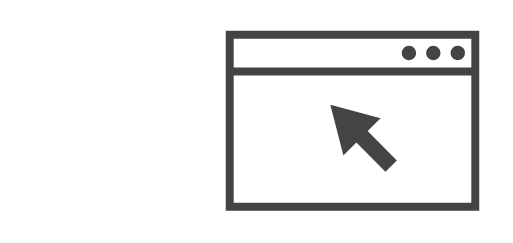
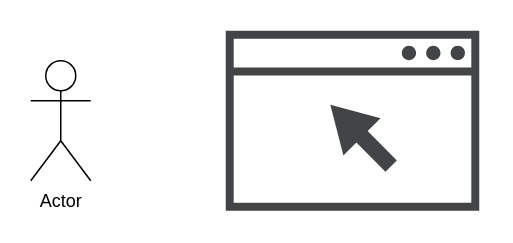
node "Actor": added
